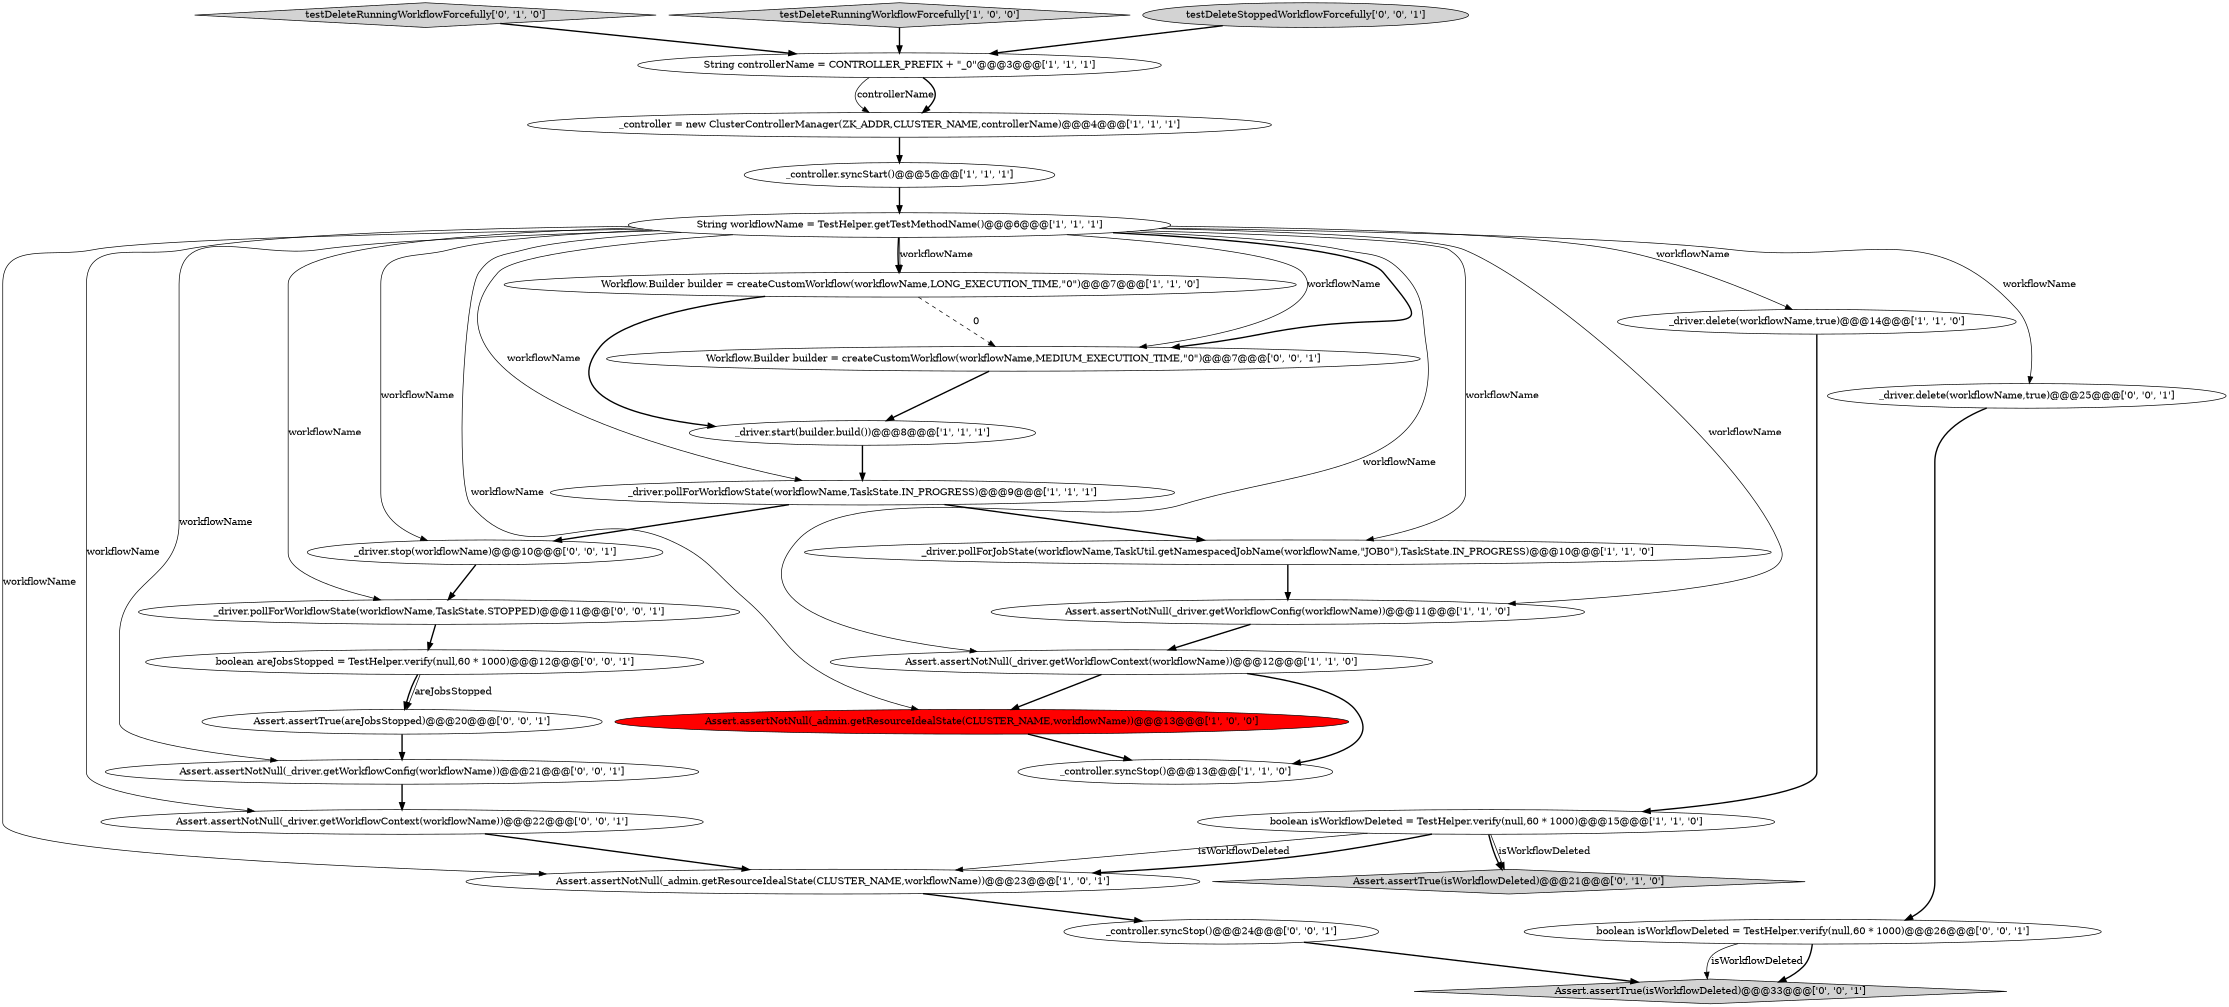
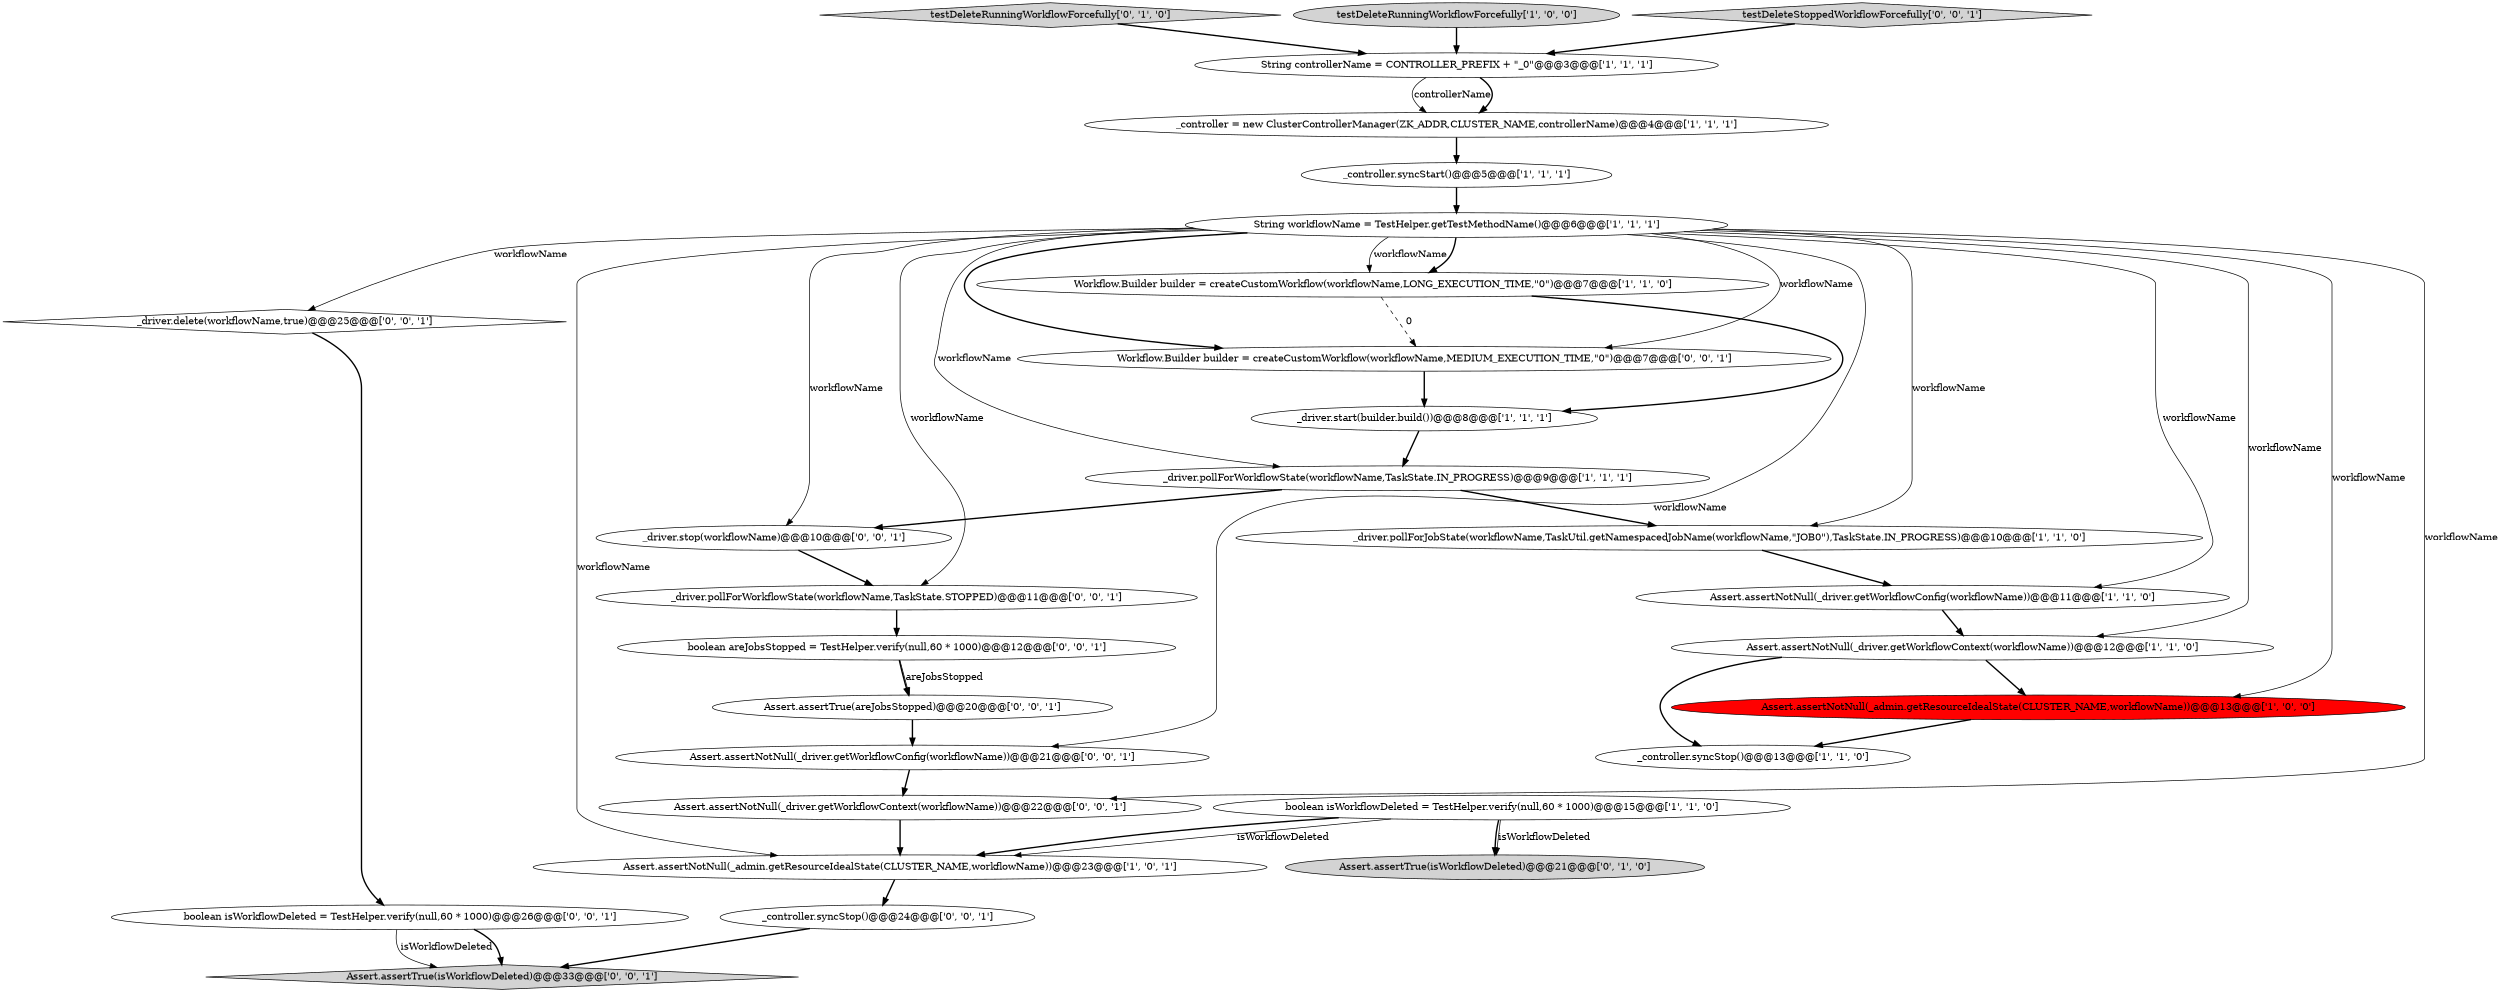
node "testDeleteRunningWorkflowForcefully['1', '0', '0']": shape diamond -> ellipse
node "testDeleteStoppedWorkflowForcefully['0', '0', '1']": shape ellipse -> diamond
node "_driver.delete(workflowName,true)@@@14@@@['1', '1', '0']": removed
node "_driver.delete(workflowName,true)@@@25@@@['0', '0', '1']": shape ellipse -> diamond
node "Assert.assertTrue(isWorkflowDeleted)@@@21@@@['0', '1', '0']": shape diamond -> ellipse
